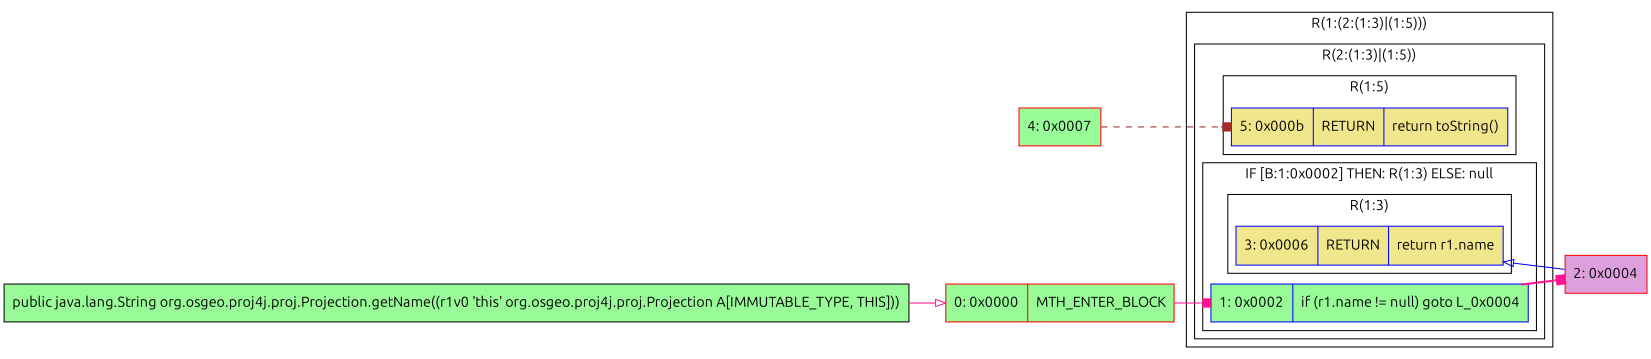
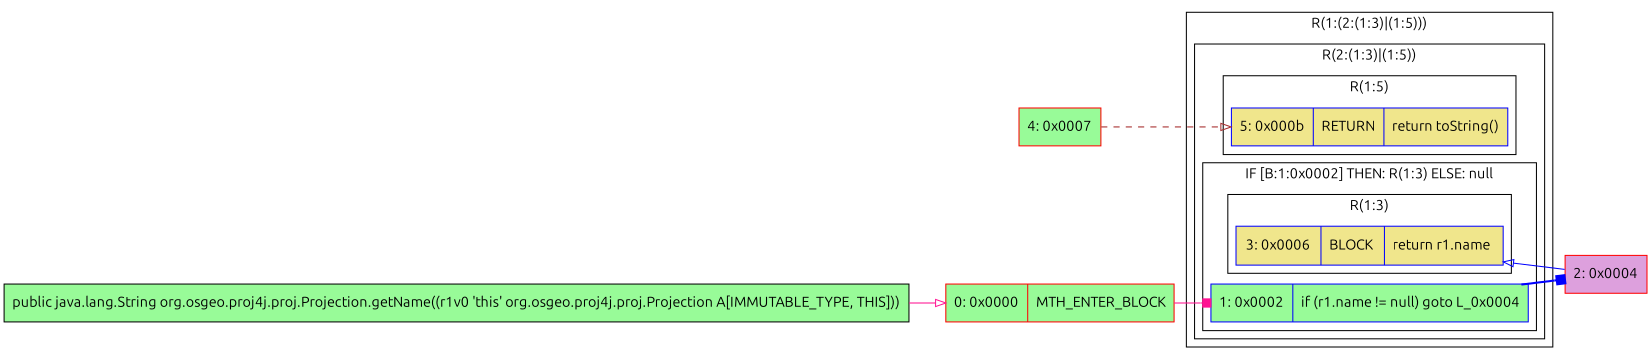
edge "4: 0x0007" -> "5: 0x000b": arrowhead box -> onormal
node "3: 0x0006": text "RETURN" -> "BLOCK"
edge "1: 0x0002" -> "2: 0x0004": color deeppink -> blue
